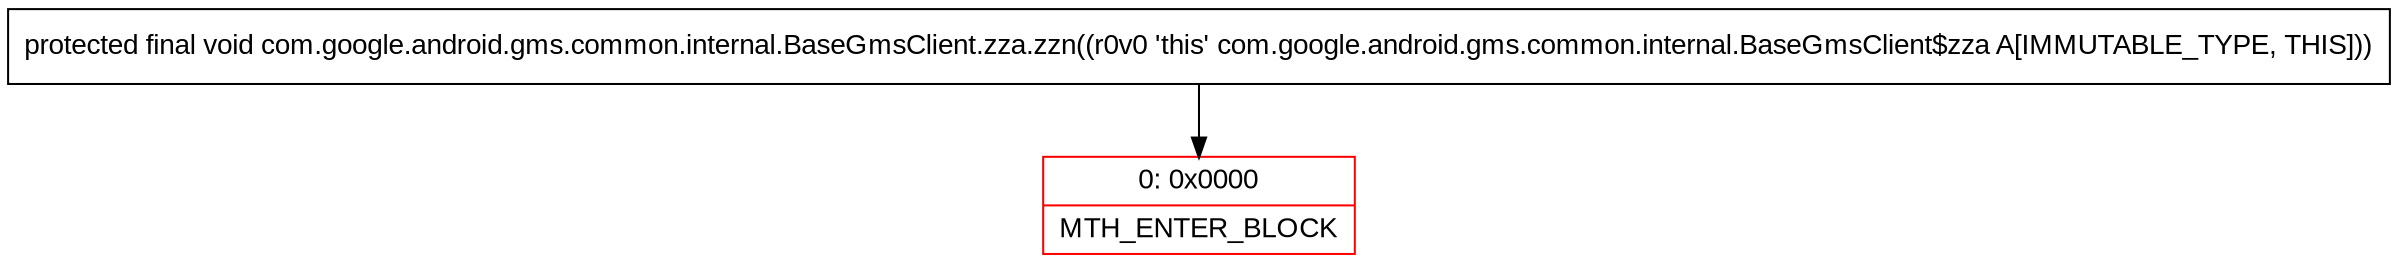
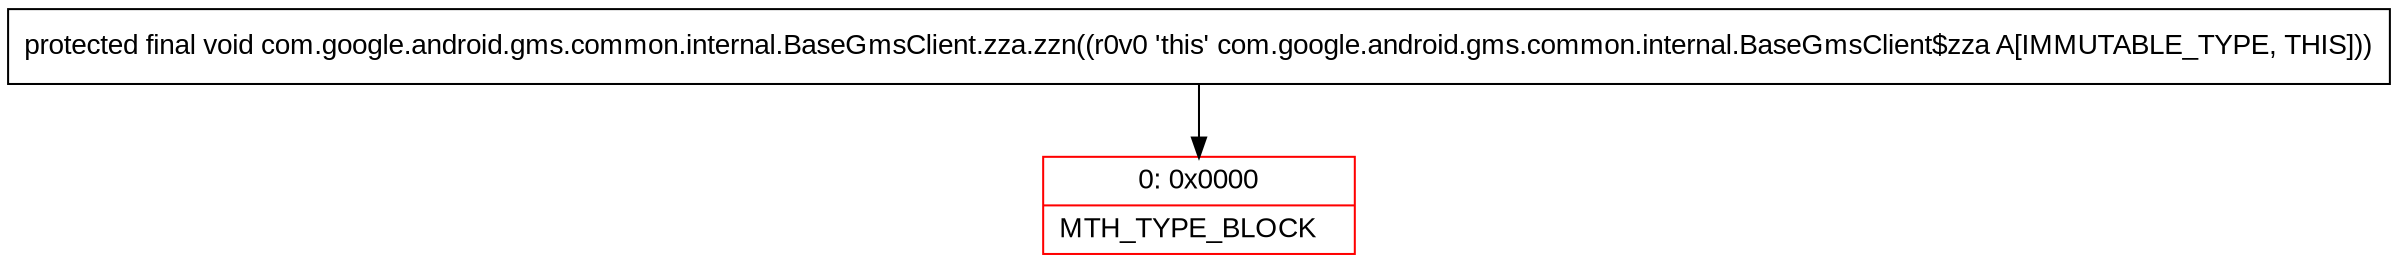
node "0: 0x0000": text "MTH_ENTER_BLOCK" -> "MTH_TYPE_BLOCK"
